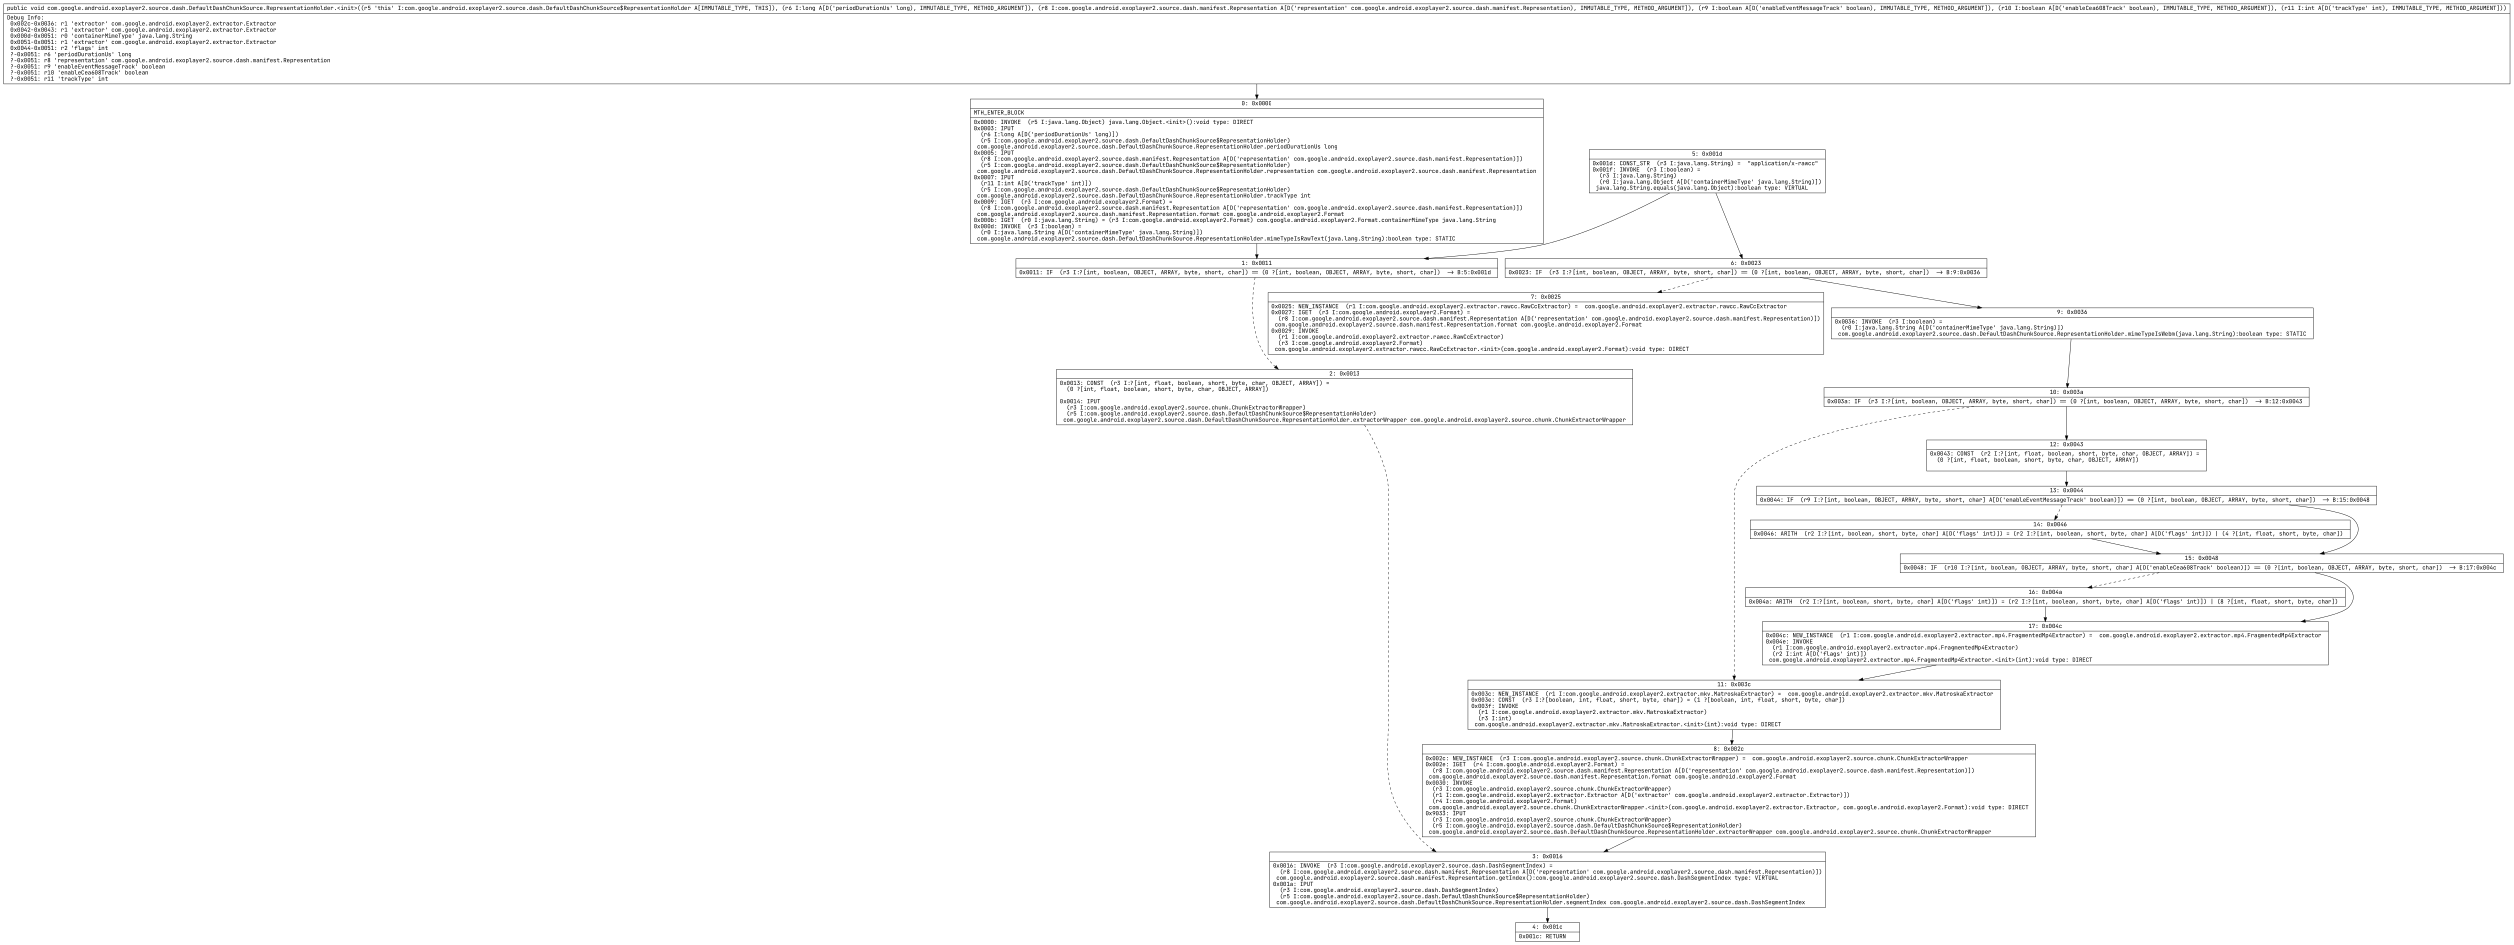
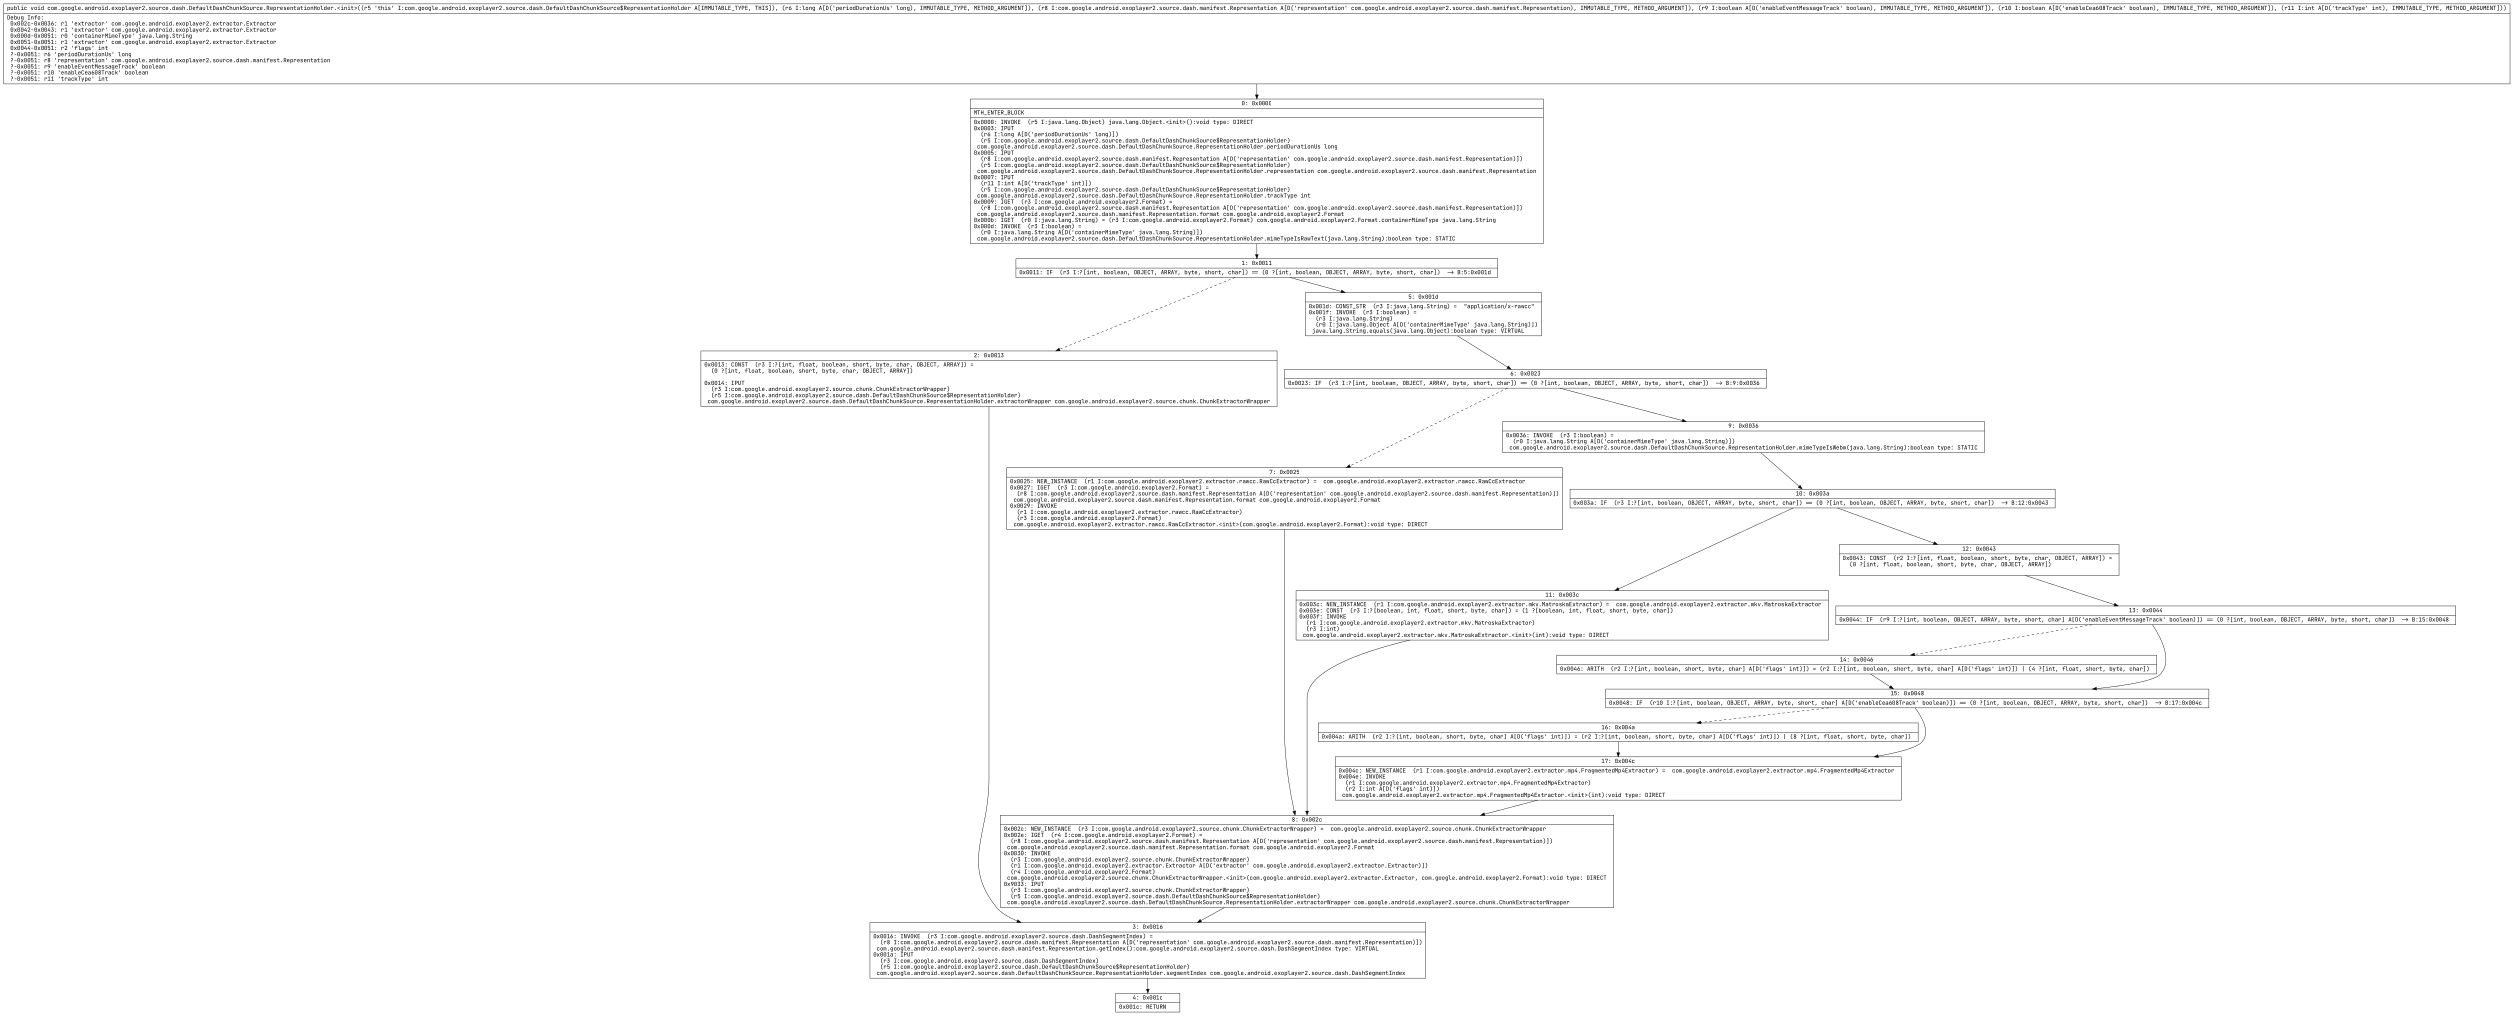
edge "5: 0x001d" -> "1: 0x0011": reversed
edge "10: 0x003a" -> "11: 0x003c": style dashed -> solid
edge "2: 0x0013" -> "3: 0x0016": style dashed -> solid
edge "7: 0x0025" -> "8: 0x002c": added
edge "17: 0x004c" -> "11: 0x003c": now "17: 0x004c" -> "8: 0x002c"
